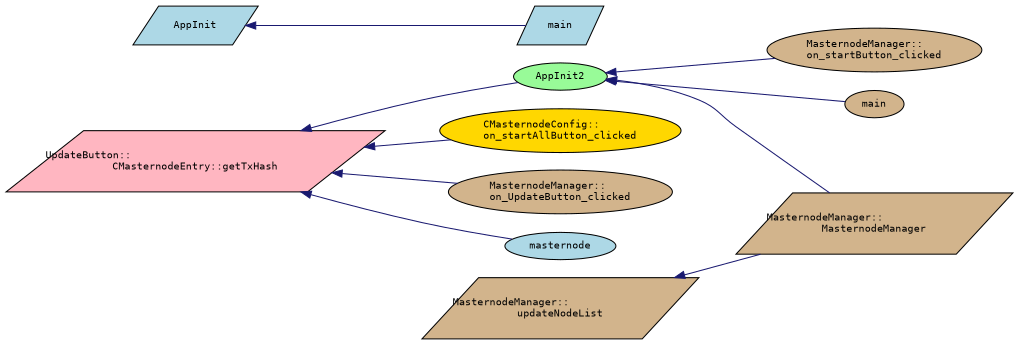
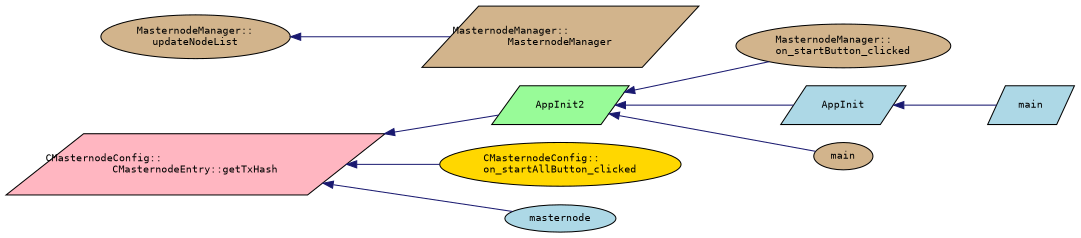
node "AppInit2": shape ellipse -> parallelogram
edge "MasternodeManager:: MasternodeManager" -> "AppInit2": now "AppInit" -> "AppInit2"
node "UpdateButton:: CMasternodeEntry::getTxHash": label "UpdateButton:: CMasternodeEntry::getTxHash" -> "CMasternodeConfig:: CMasternodeEntry::getTxHash"
node "MasternodeManager:: on_UpdateButton_clicked": removed
node "MasternodeManager:: updateNodeList": shape parallelogram -> ellipse
